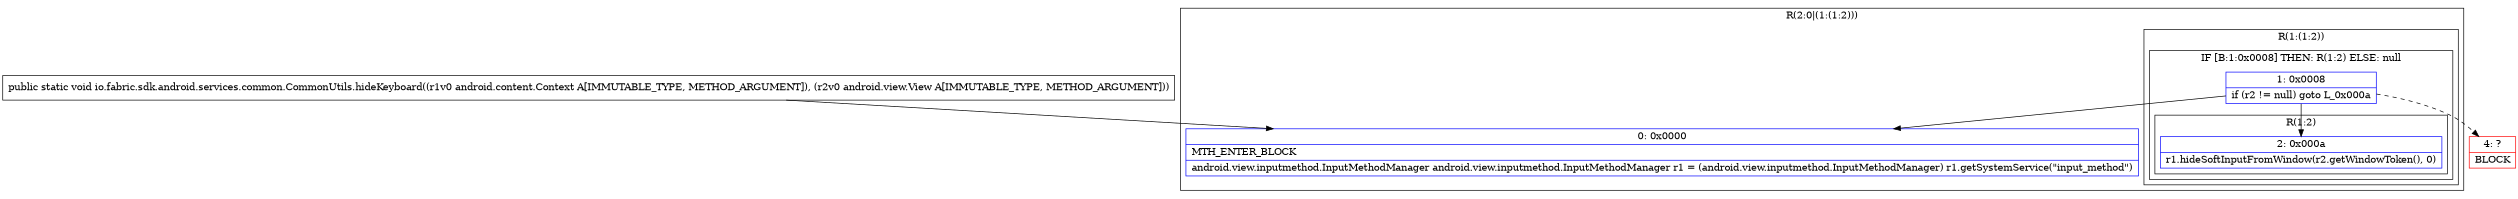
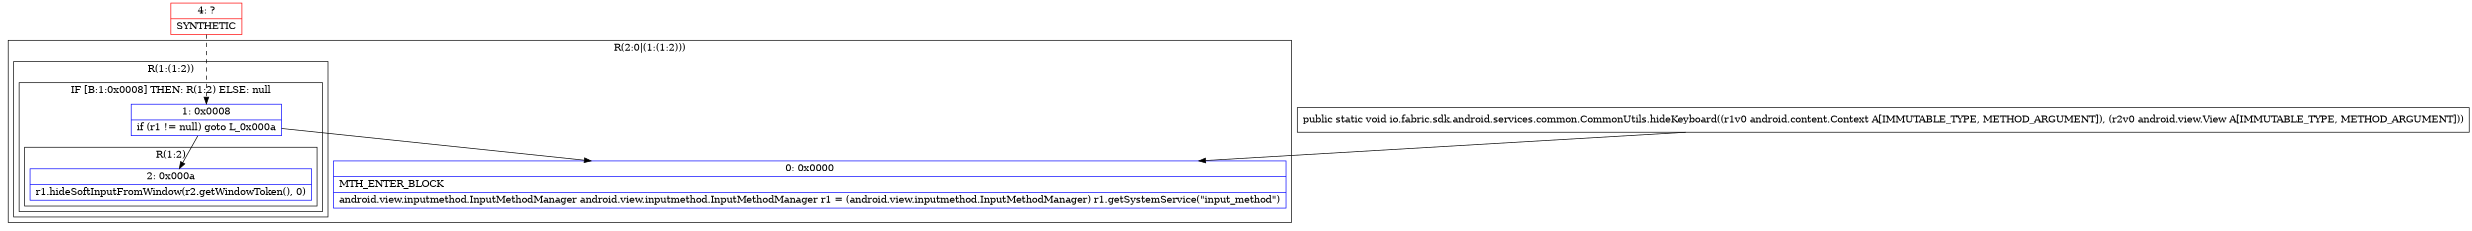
node "1: 0x0008": text "if (r2 != null) goto L_0x000a" -> "if (r1 != null) goto L_0x000a"
edge "1: 0x0008" -> "4: ?": reversed
node "4: ?": text "BLOCK" -> "SYNTHETIC"
